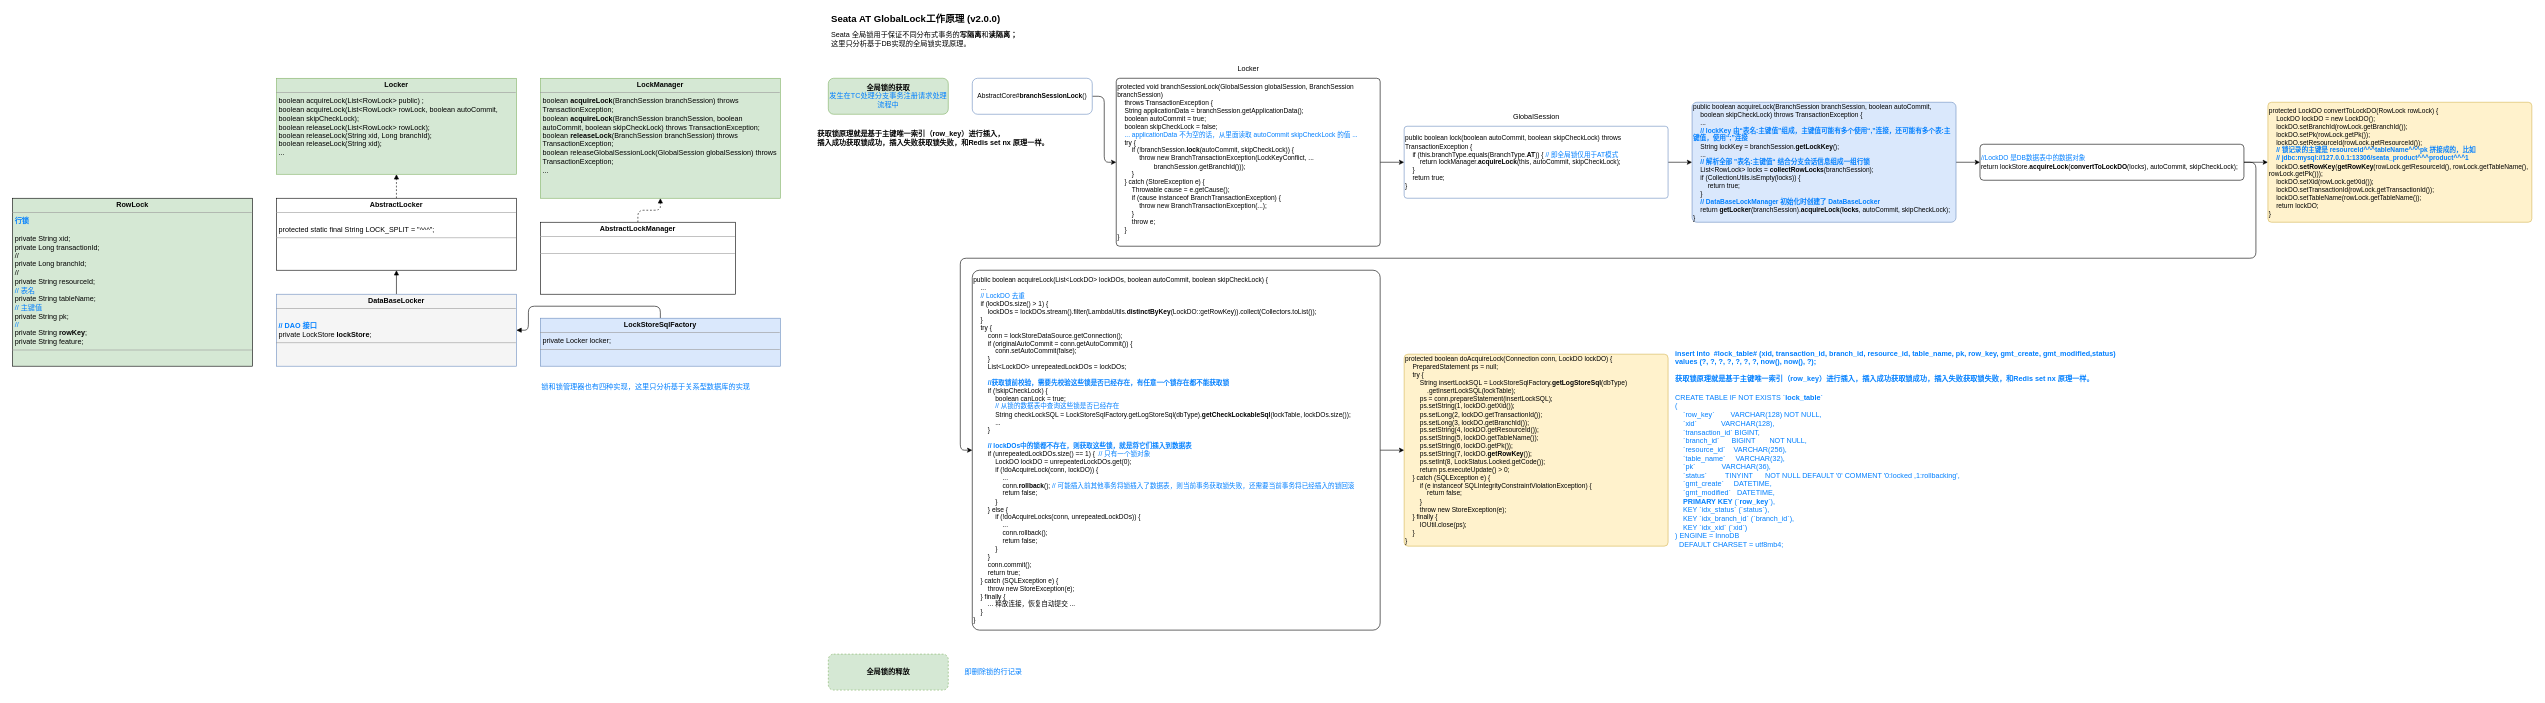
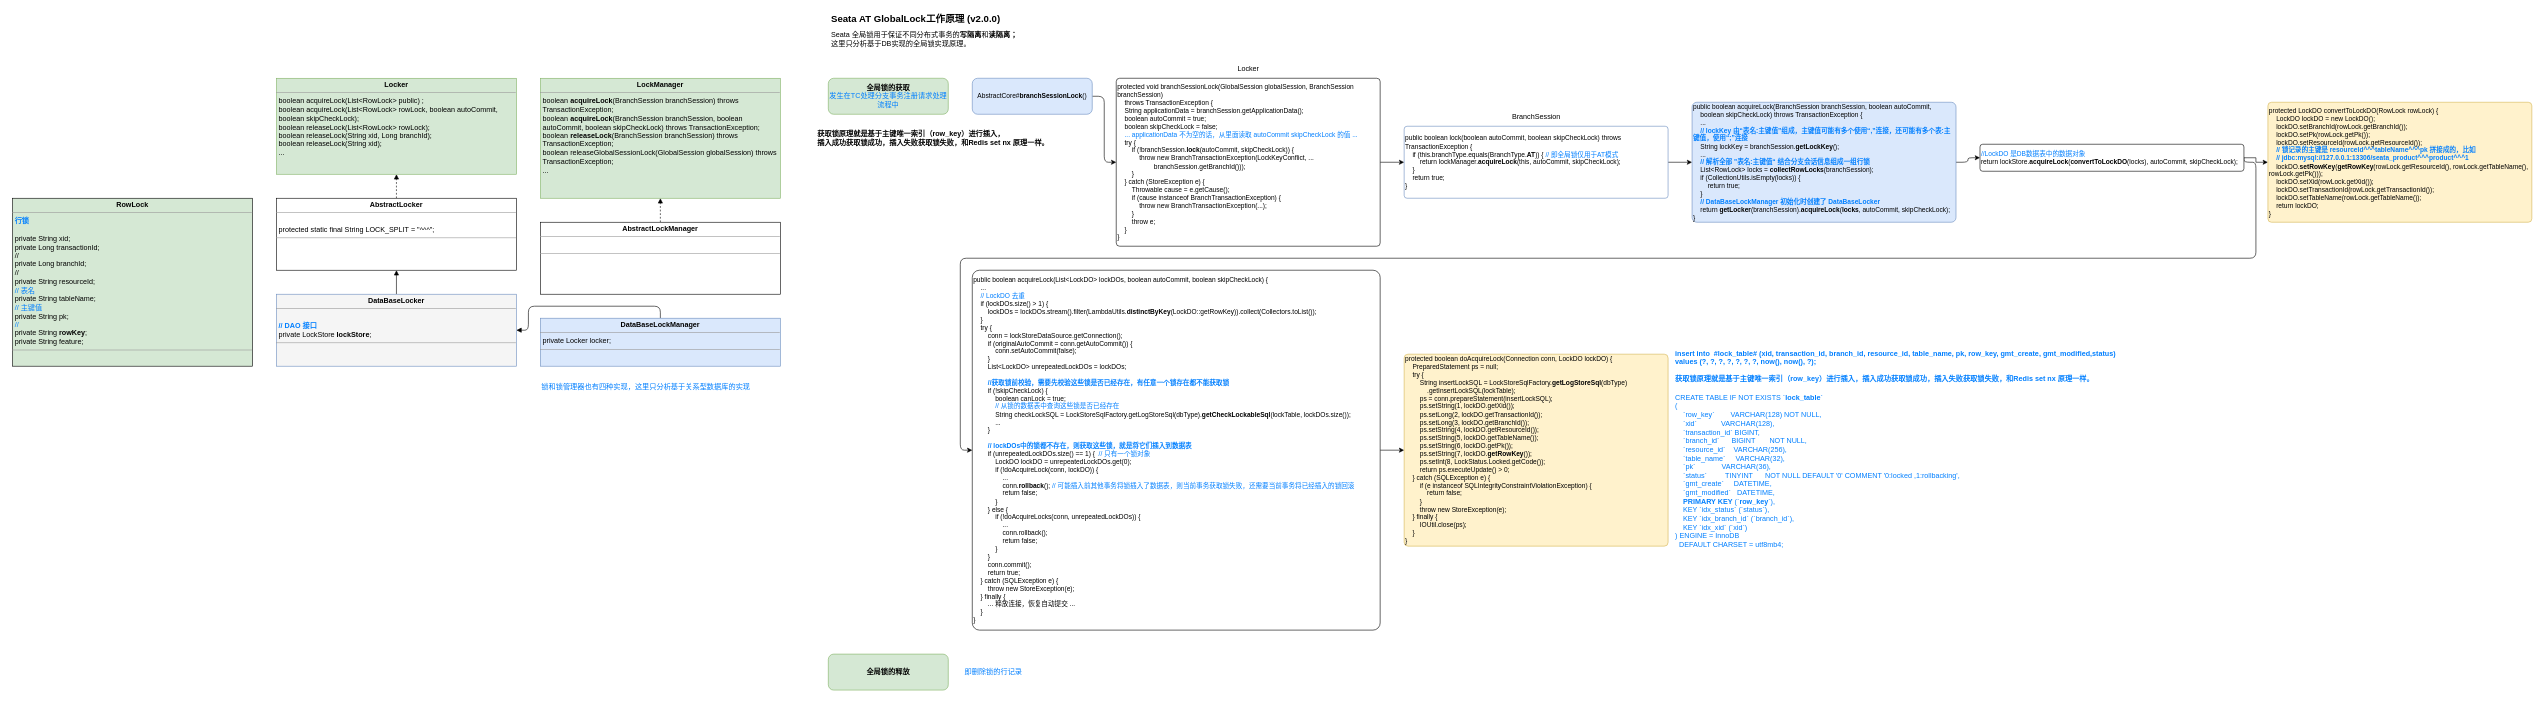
node "AbstractCore#branchSessionLock()": fillcolor #ffffff -> #dae8fc
node "GlobalSession": label "GlobalSession" -> "BranchSession"
node "//LockDO 是DB数据表中的数据对象 return lockStore.acquireLock(convertToLockDO(locks), autoCommit, skipCheckLock);": size 264x36 -> 264x27
node "AbstractLockManager": size 195x72 -> 240x72
node "LockStoreSqlFactory private Locker locker;": label "LockStoreSqlFactory private Locker locker;" -> "DataBaseLockManager private Locker locker;"
node "全局锁的释放": style dashed -> solid
